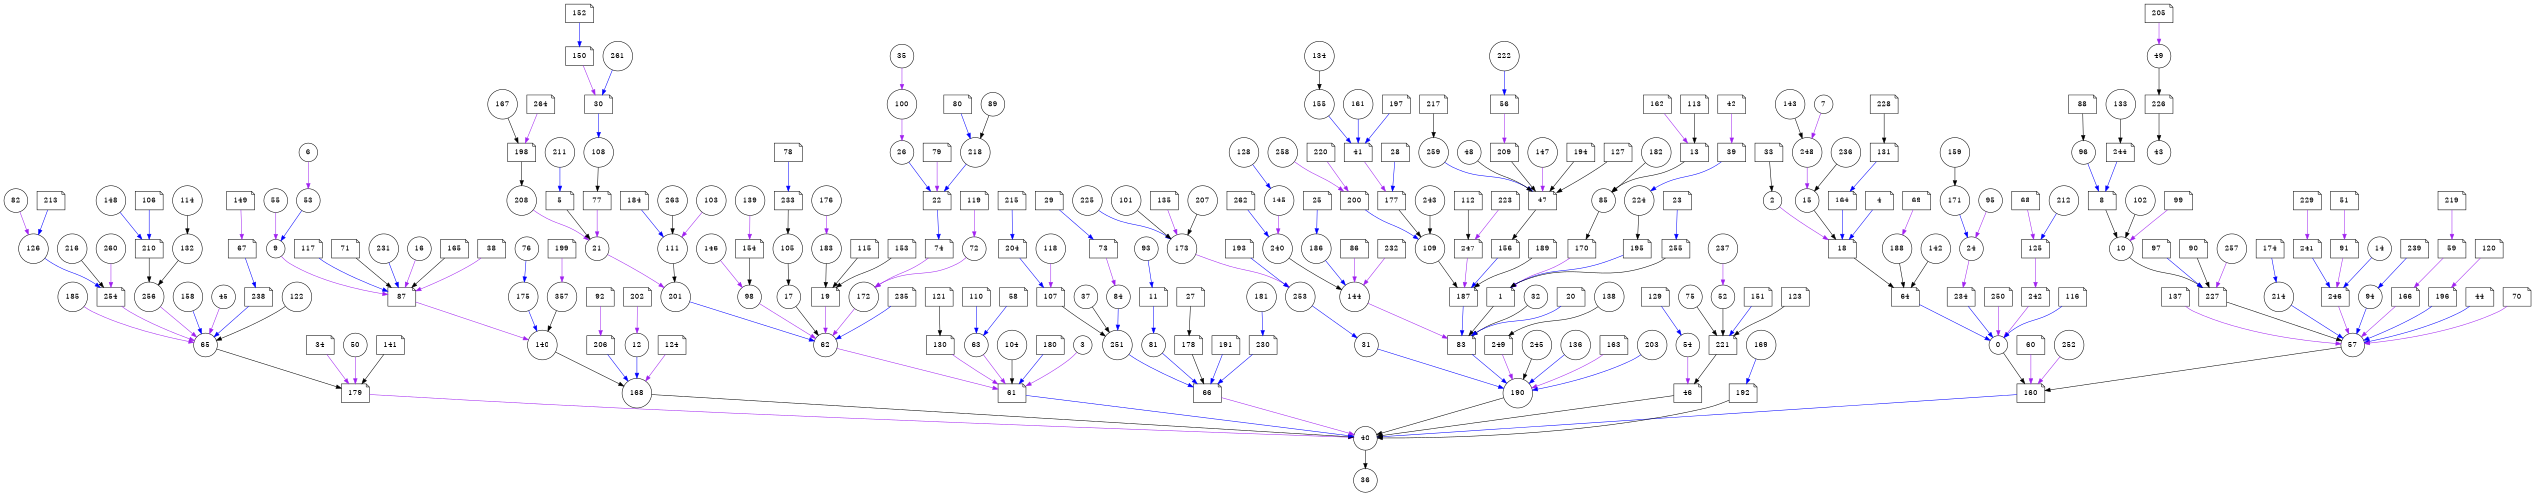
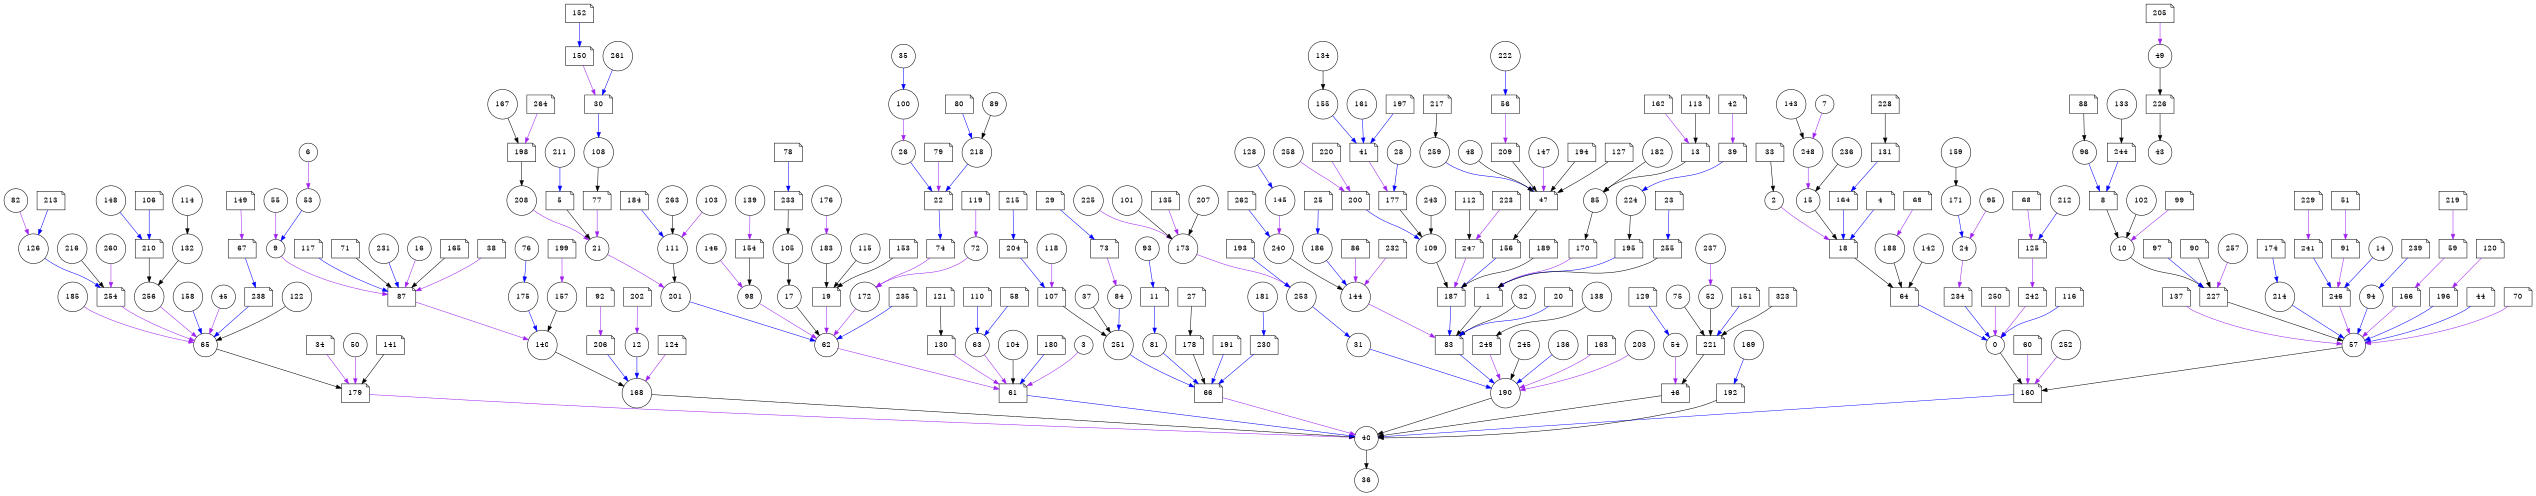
edge "35" -> "100": color purple -> blue
node "28": shape note -> circle
edge "225" -> "173": color blue -> purple
node "115": shape note -> circle
node "357": label "357" -> "157"
node "123": label "123" -> "323"
edge "203" -> "190": color blue -> purple
